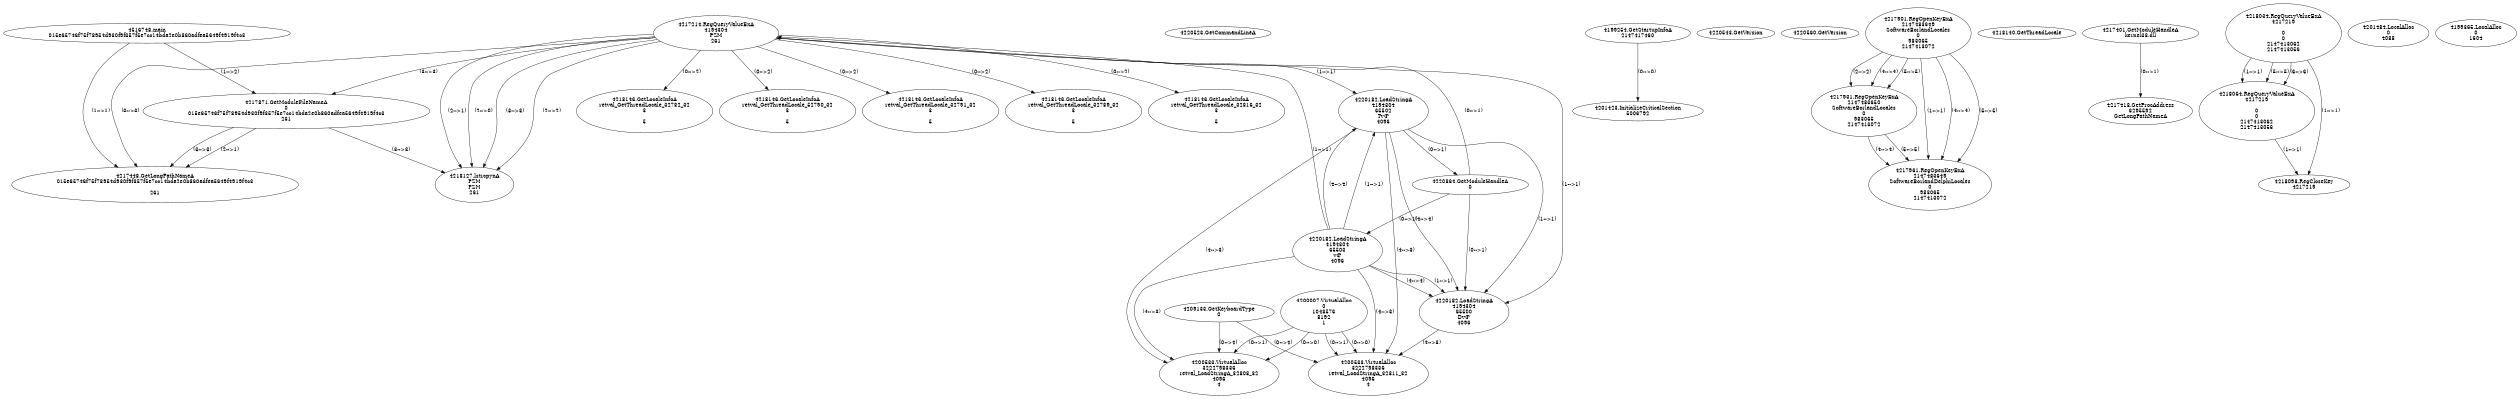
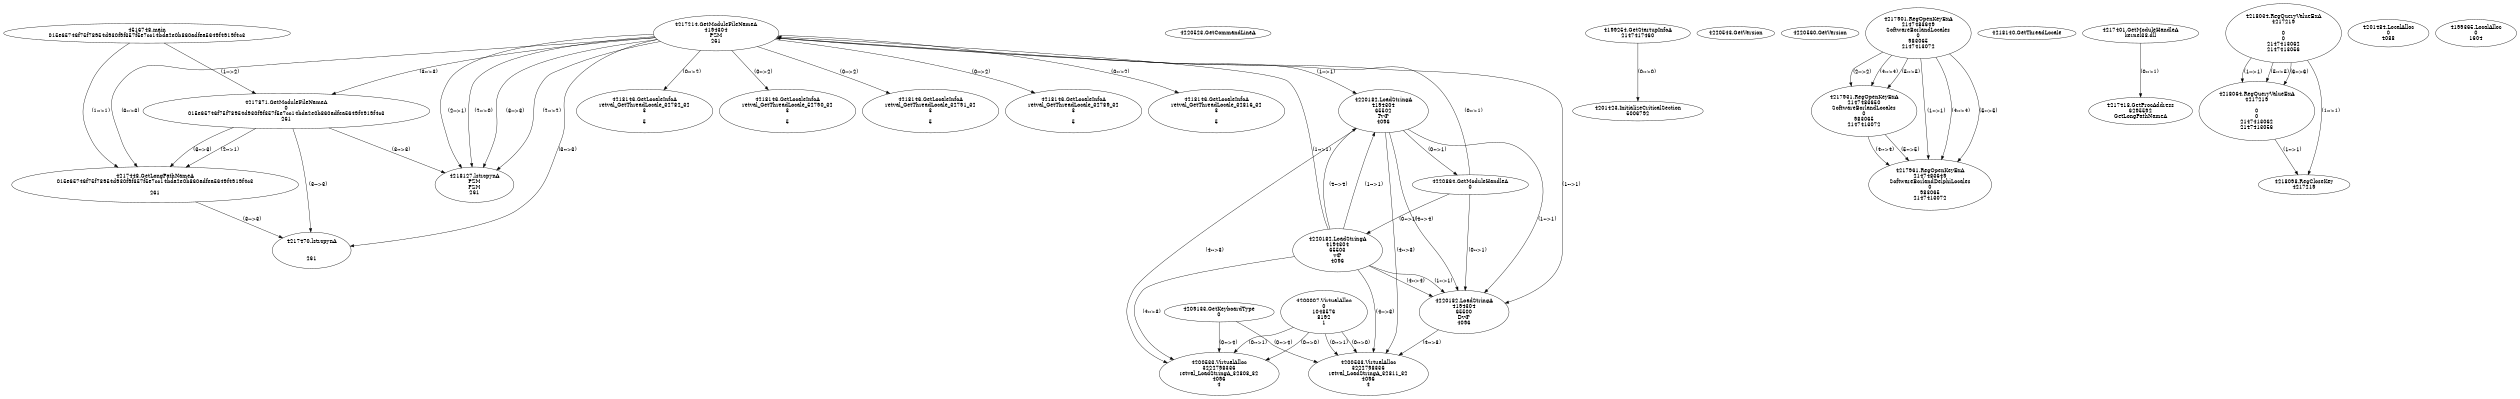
node "4217214.RegQueryValueExA 4194304 PZM 261": label "4217214.RegQueryValueExA 4194304 PZM 261" -> "4217214.GetModuleFileNameA 4194304 PZM 261"
node "4217470.lstrcpynA 261": added
